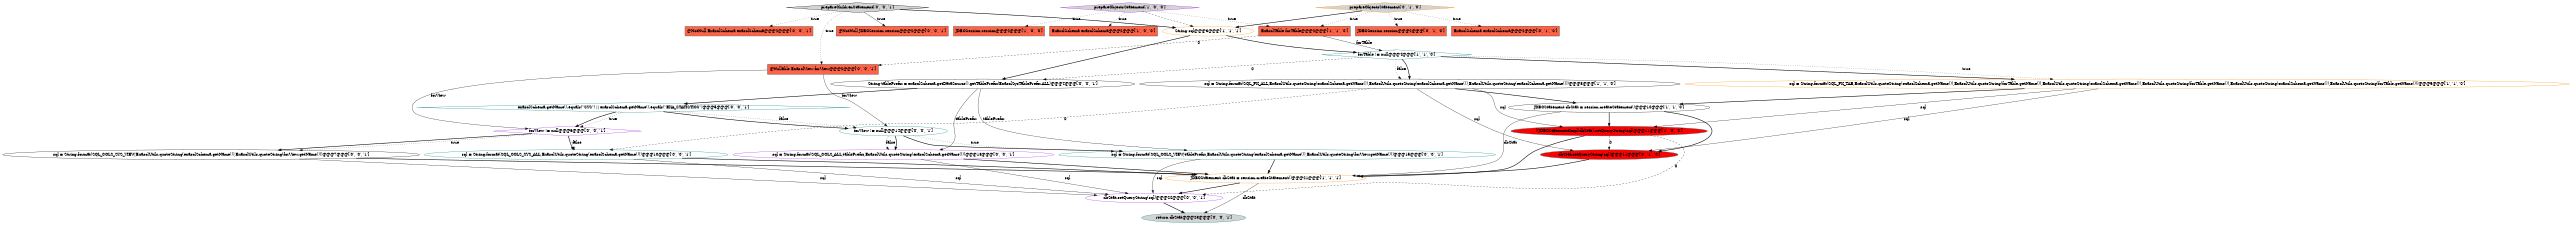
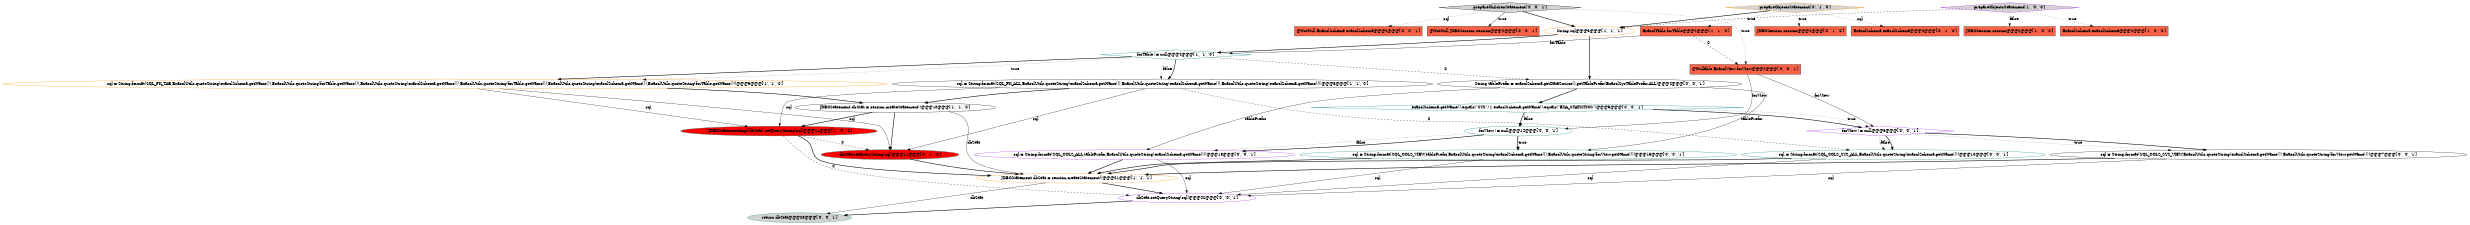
edge "prepareObjectsStatement['1', '0', '0']" -> "ExasolTable forTable@@@2@@@['1', '1', '0']": removed, label "true"
edge "prepareChildrenStatement['0', '0', '1']" -> "@NotNull ExasolSchema exasolSchema@@@2@@@['0', '0', '1']": label "true" -> "sql"
edge "prepareObjectsStatement['1', '0', '0']" -> "JDBCSession session@@@2@@@['1', '0', '0']": label "true" -> "false"
edge "prepareObjectsStatement['0', '1', '0']" -> "ExasolSchema exasolSchema@@@2@@@['0', '1', '0']": label "true" -> "sql"
